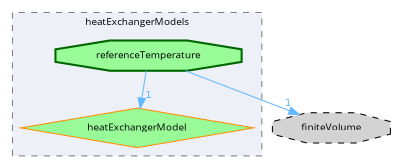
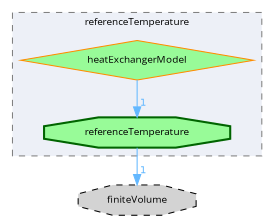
cluster "heatExchangerModels": label "heatExchangerModels" -> "referenceTemperature"
edge "referenceTemperature" -> "heatExchangerModel": reversed
